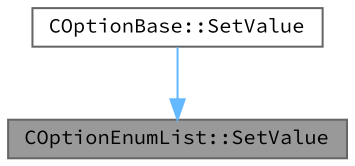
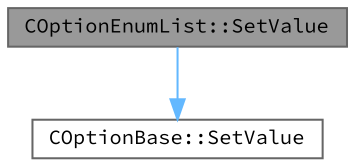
edge "COptionBase::SetValue" -> "COptionEnumList::SetValue": reversed
